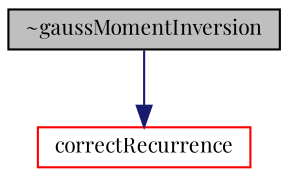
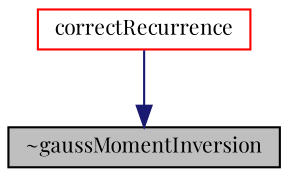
edge "~gaussMomentInversion" -> "correctRecurrence": reversed
